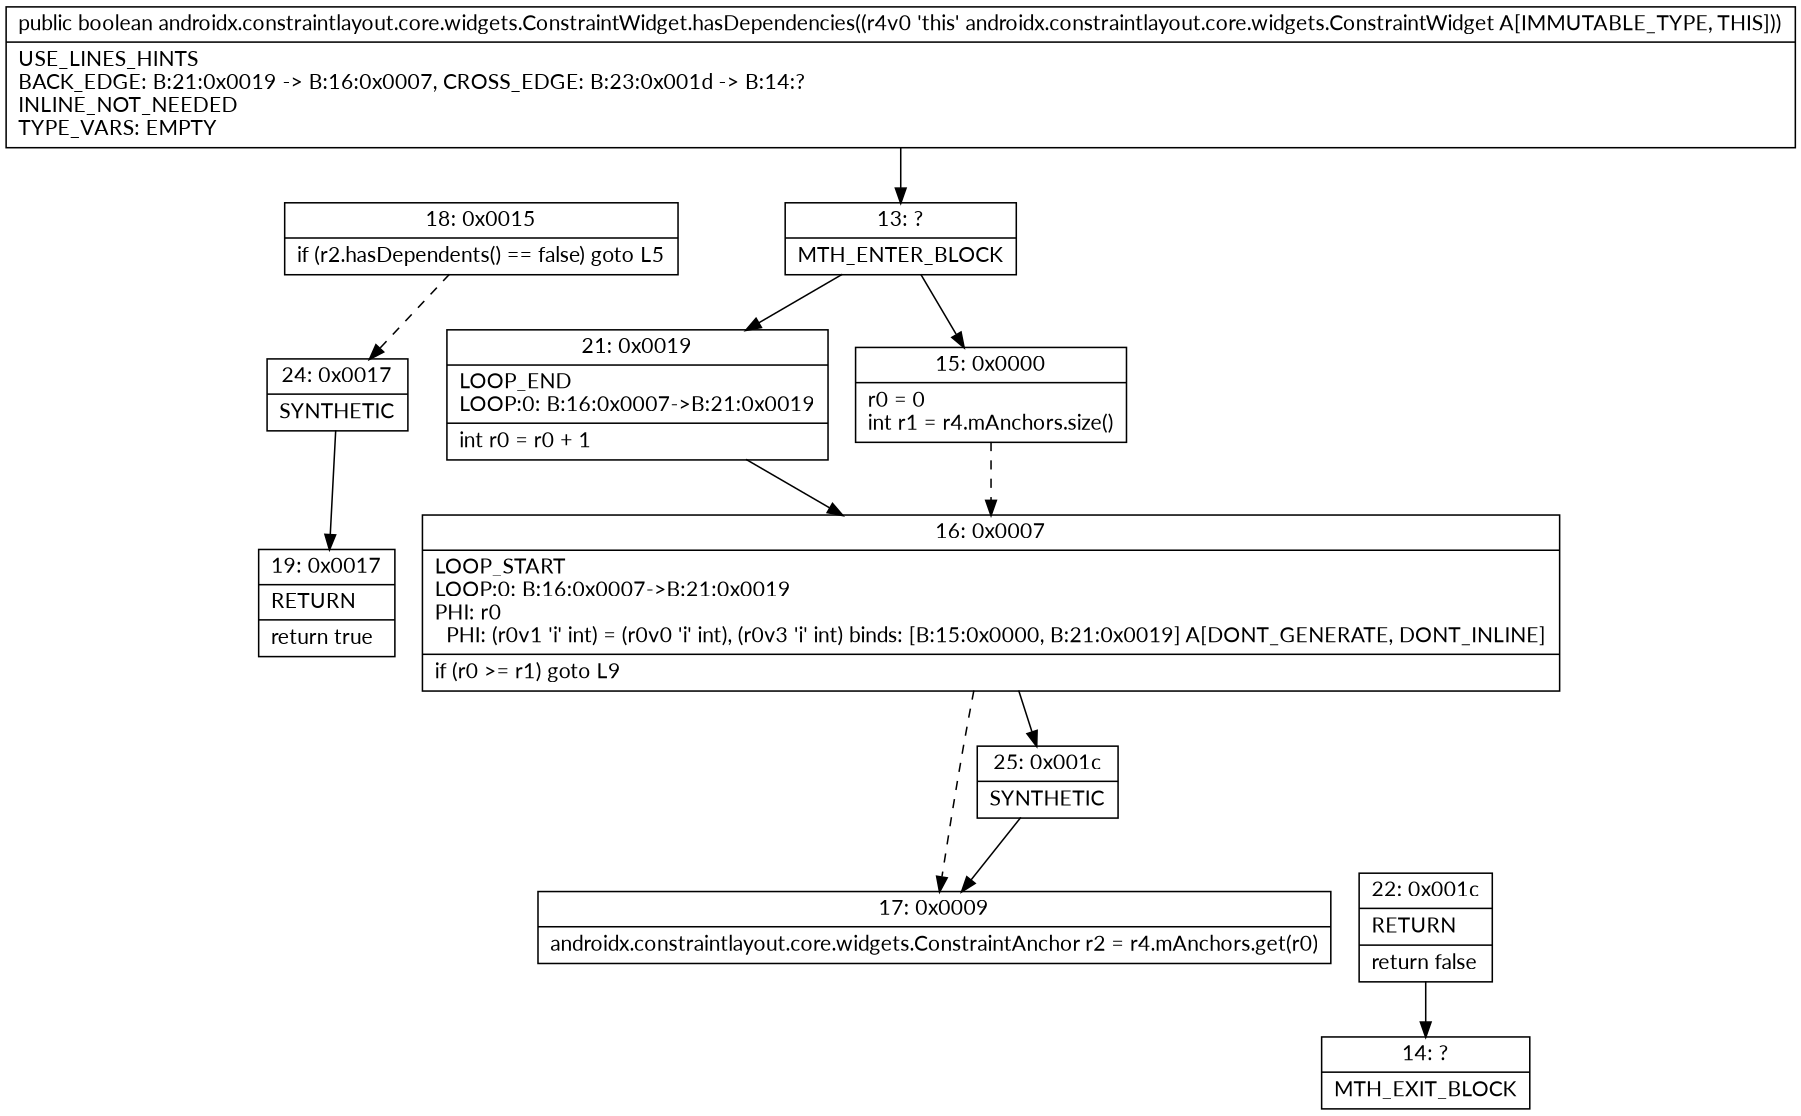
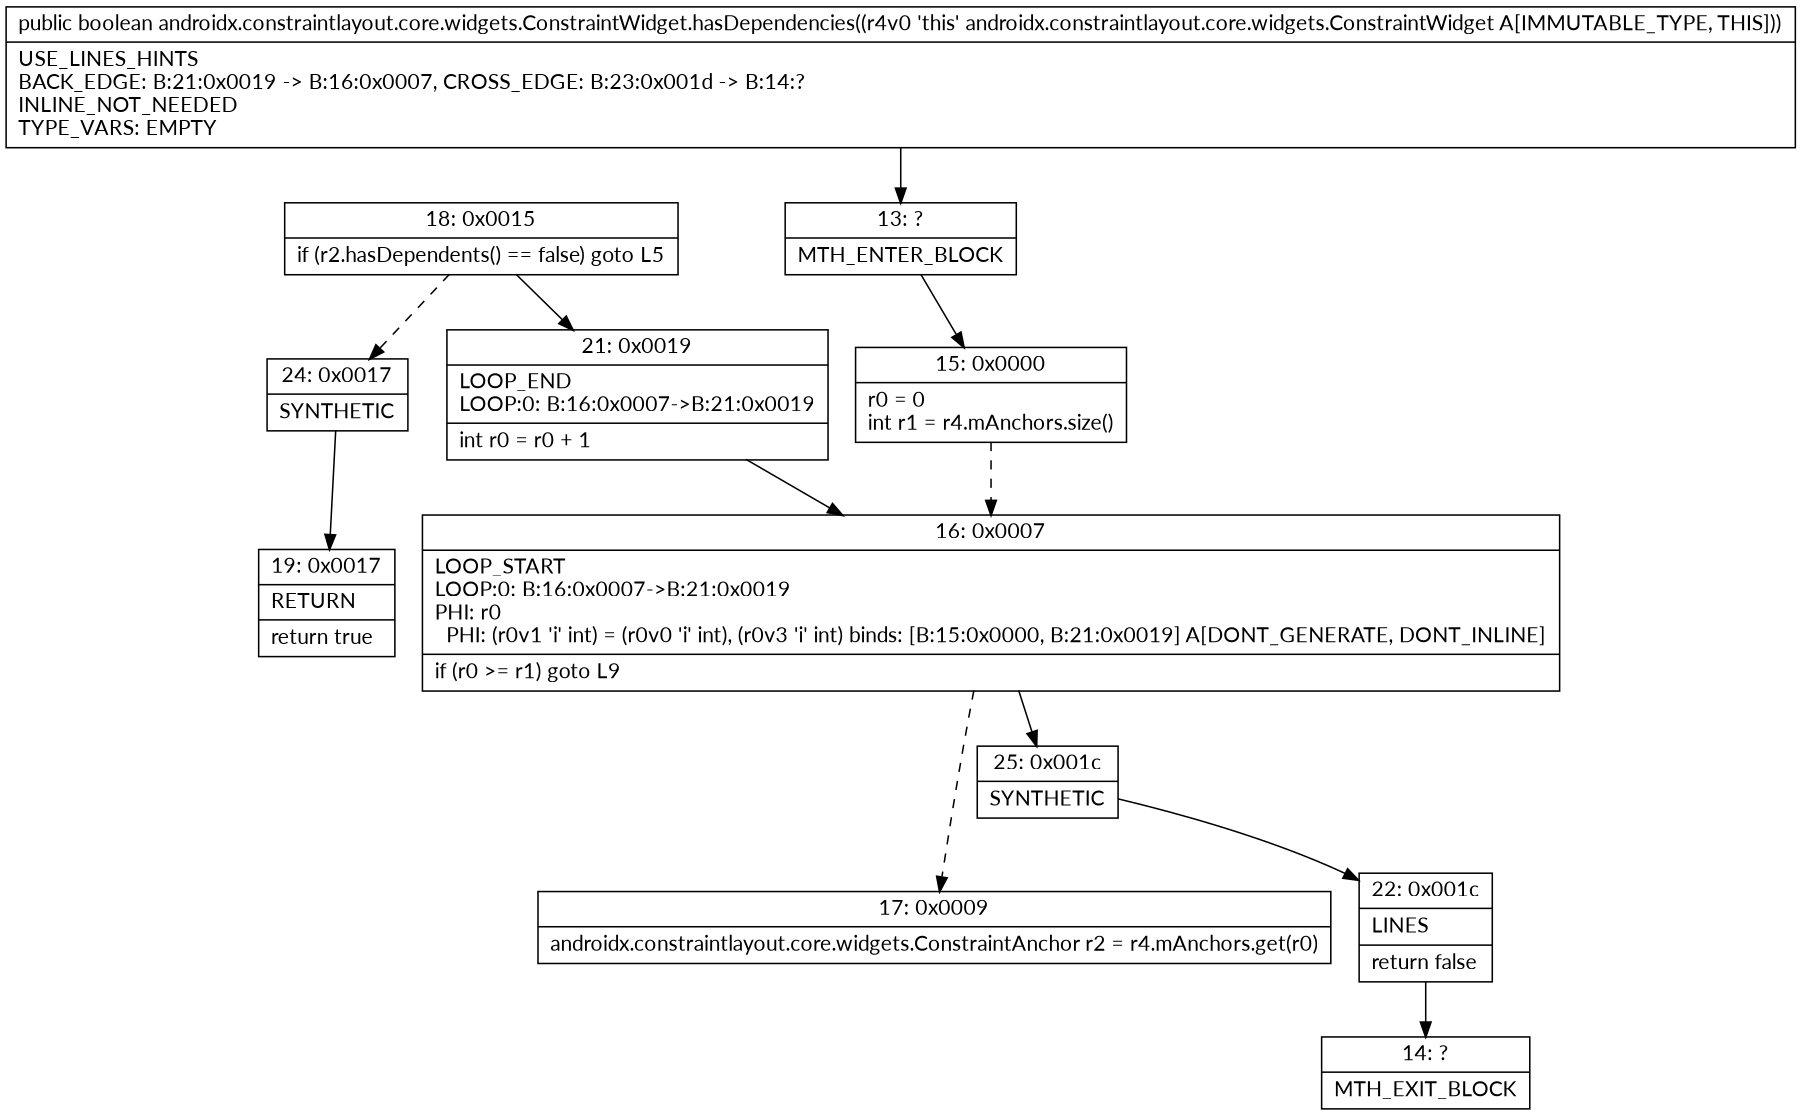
edge "13: ?" -> "21: 0x0019": now "18: 0x0015" -> "21: 0x0019"
edge "25: 0x001c" -> "17: 0x0009": now "25: 0x001c" -> "22: 0x001c"
node "22: 0x001c": text "RETURN" -> "LINES"
